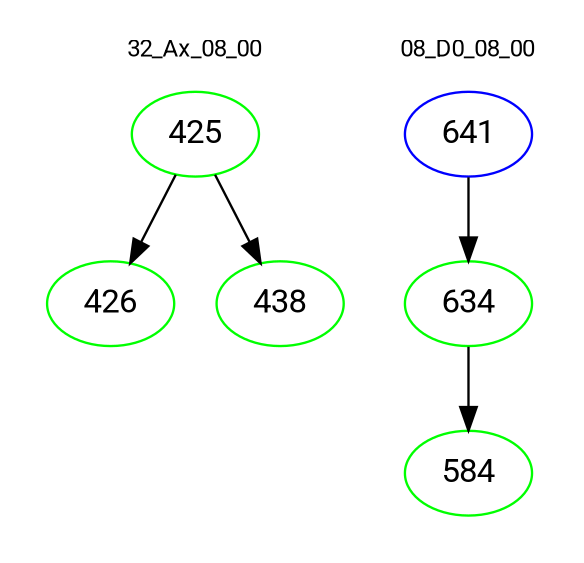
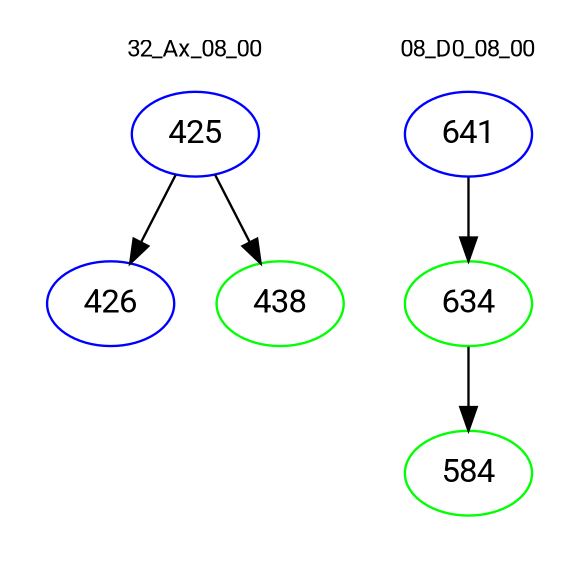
node "425": color green -> blue
node "426": color green -> blue
